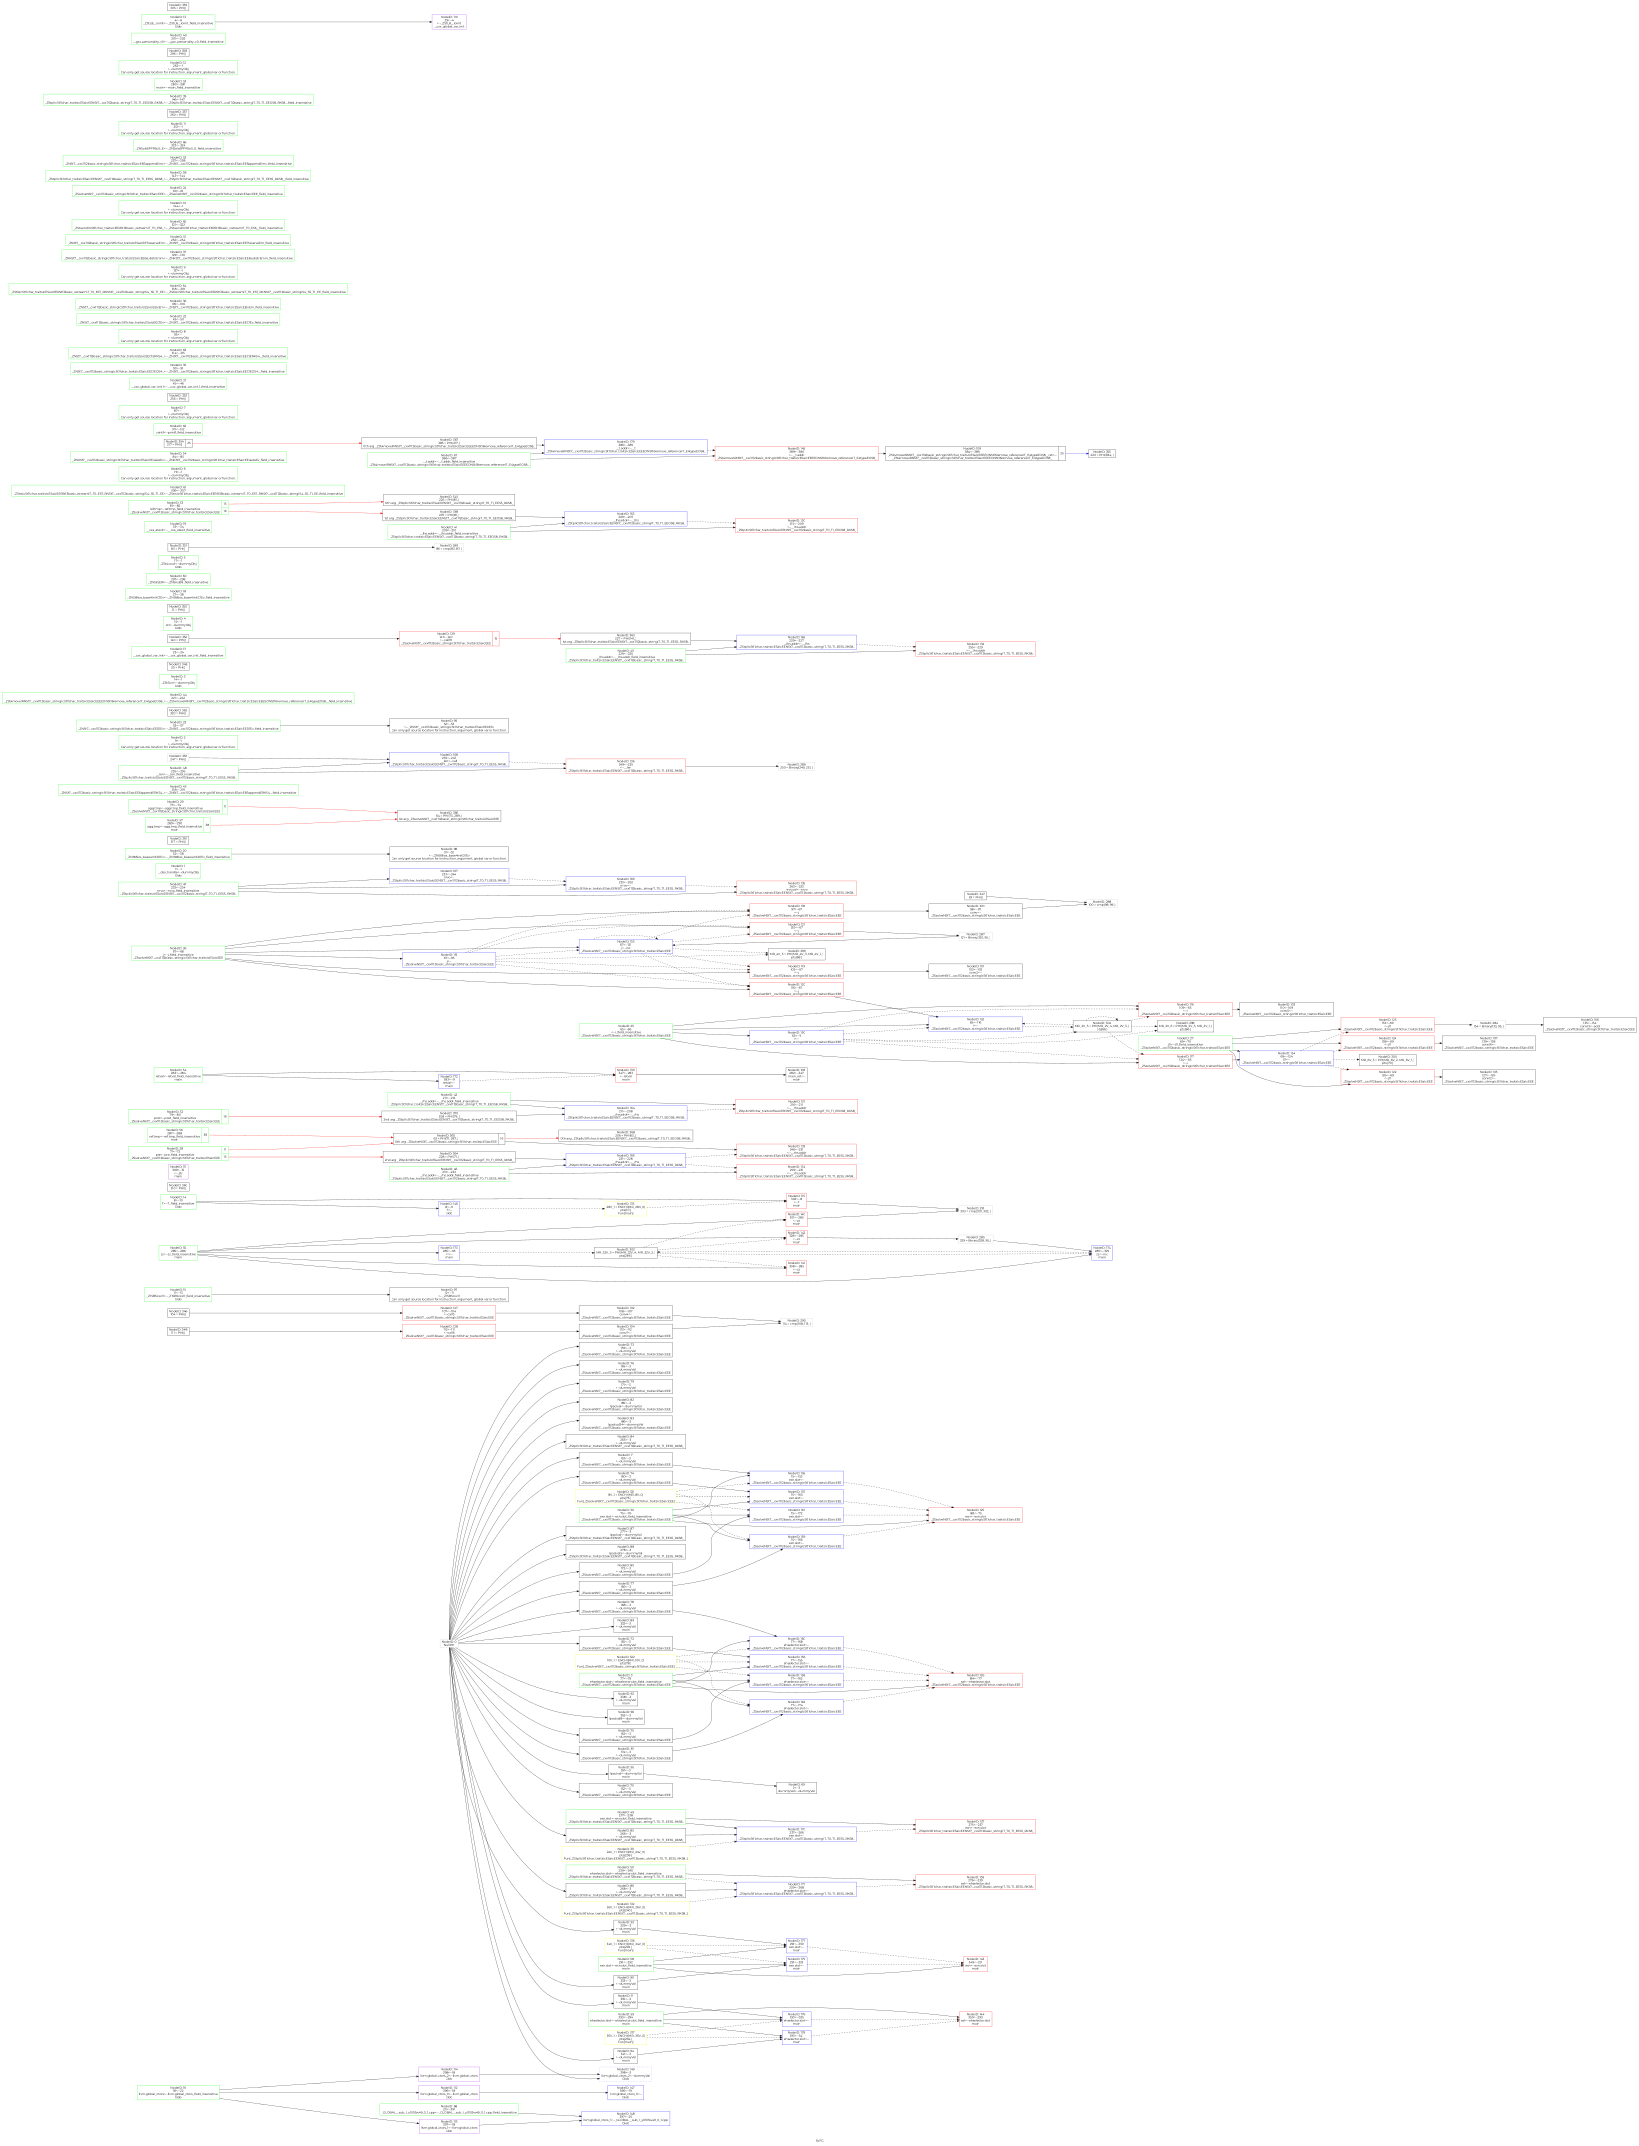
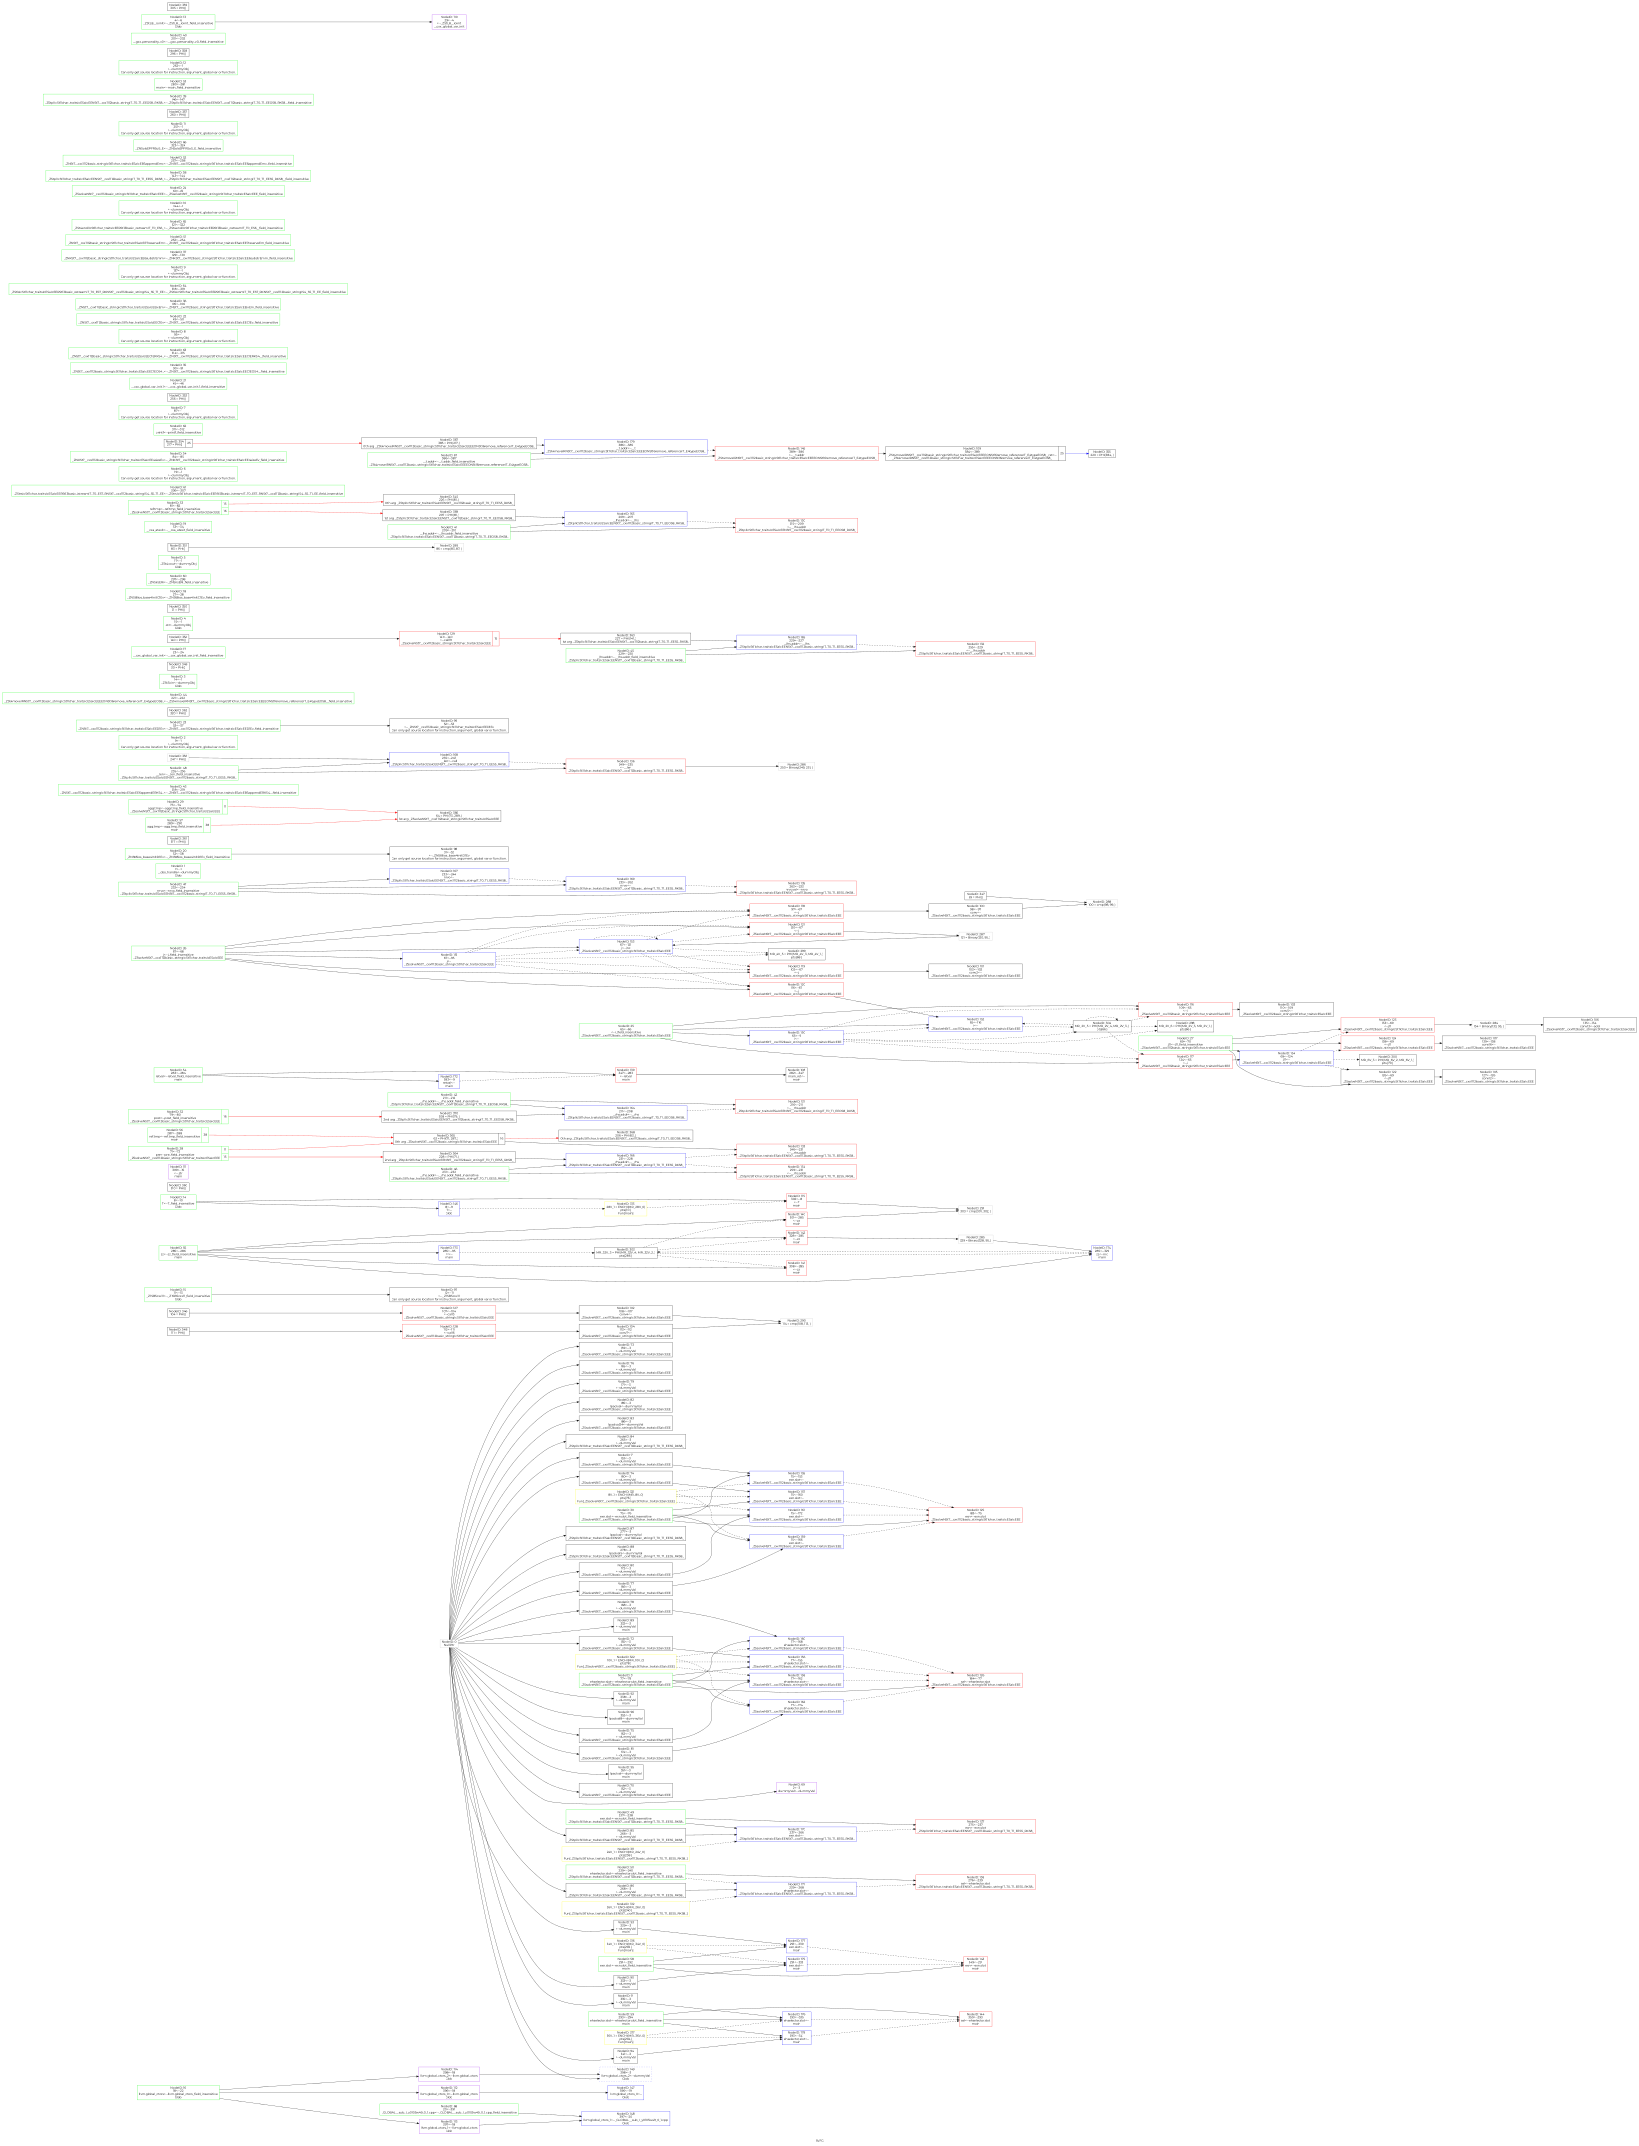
node "NodeID: 122": color red -> black
edge "NodeID: 95" -> "NodeID: 69": now "NodeID: 0" -> "NodeID: 69"
node "NodeID: 69": color black -> purple
